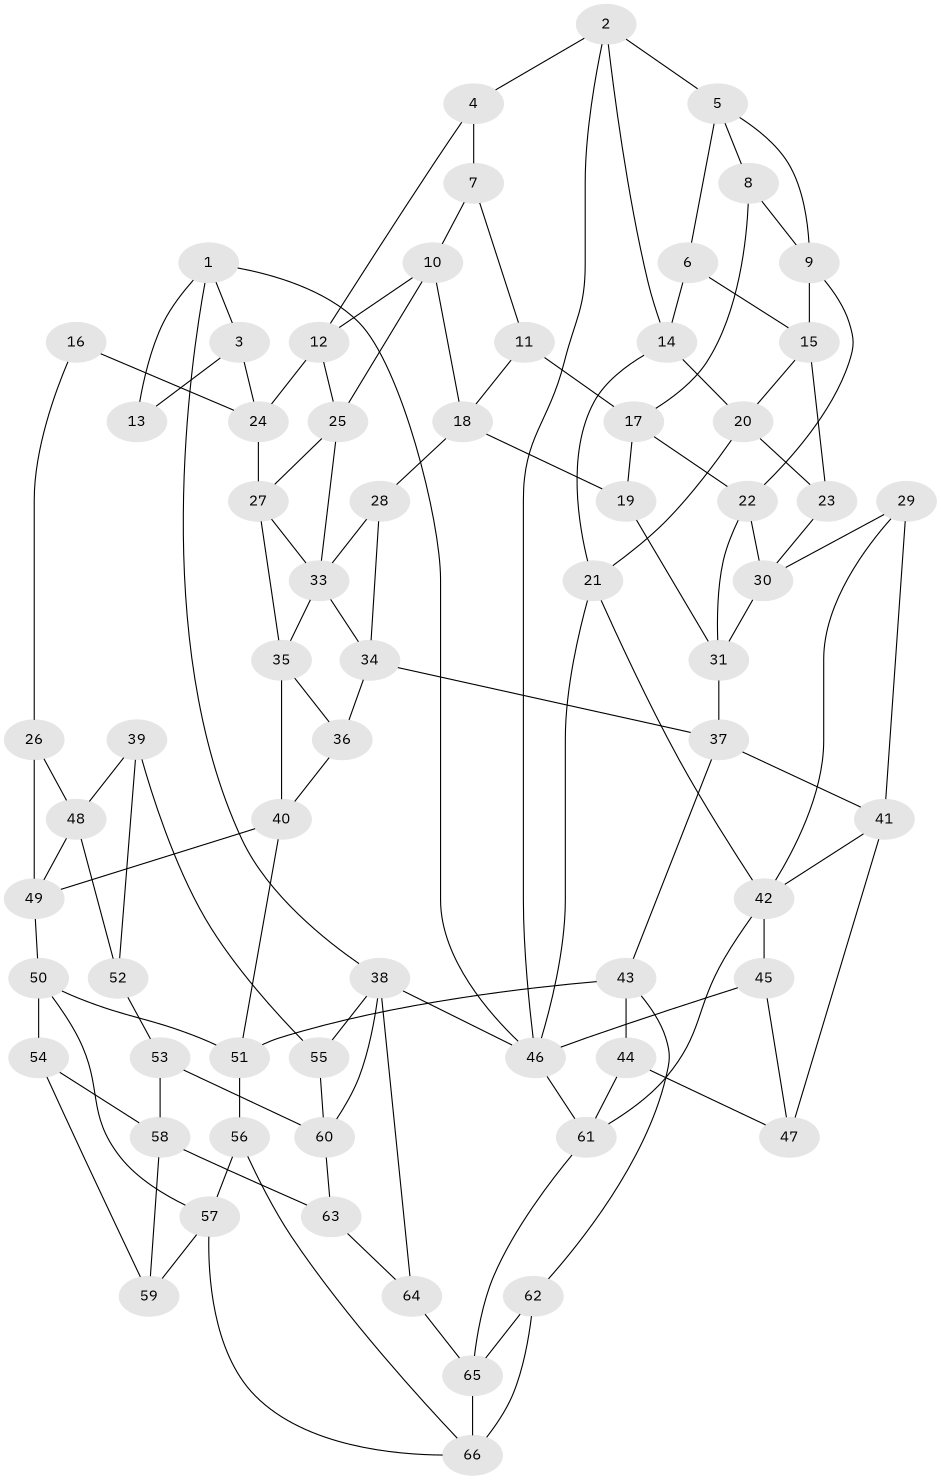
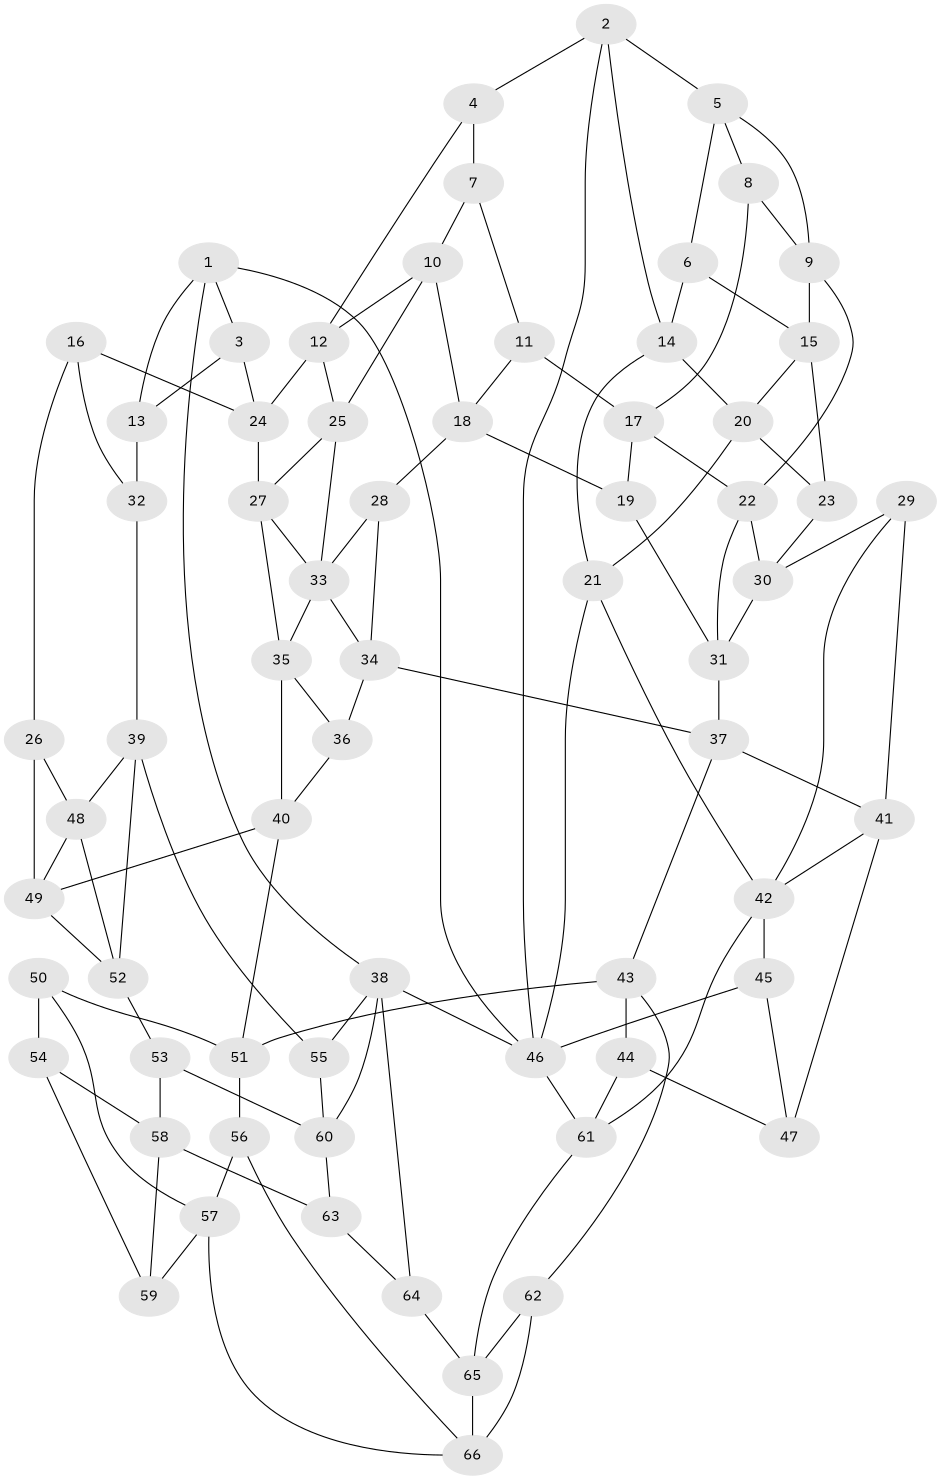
node "32": added
edge "49" -- "50": now "49" -- "52"
